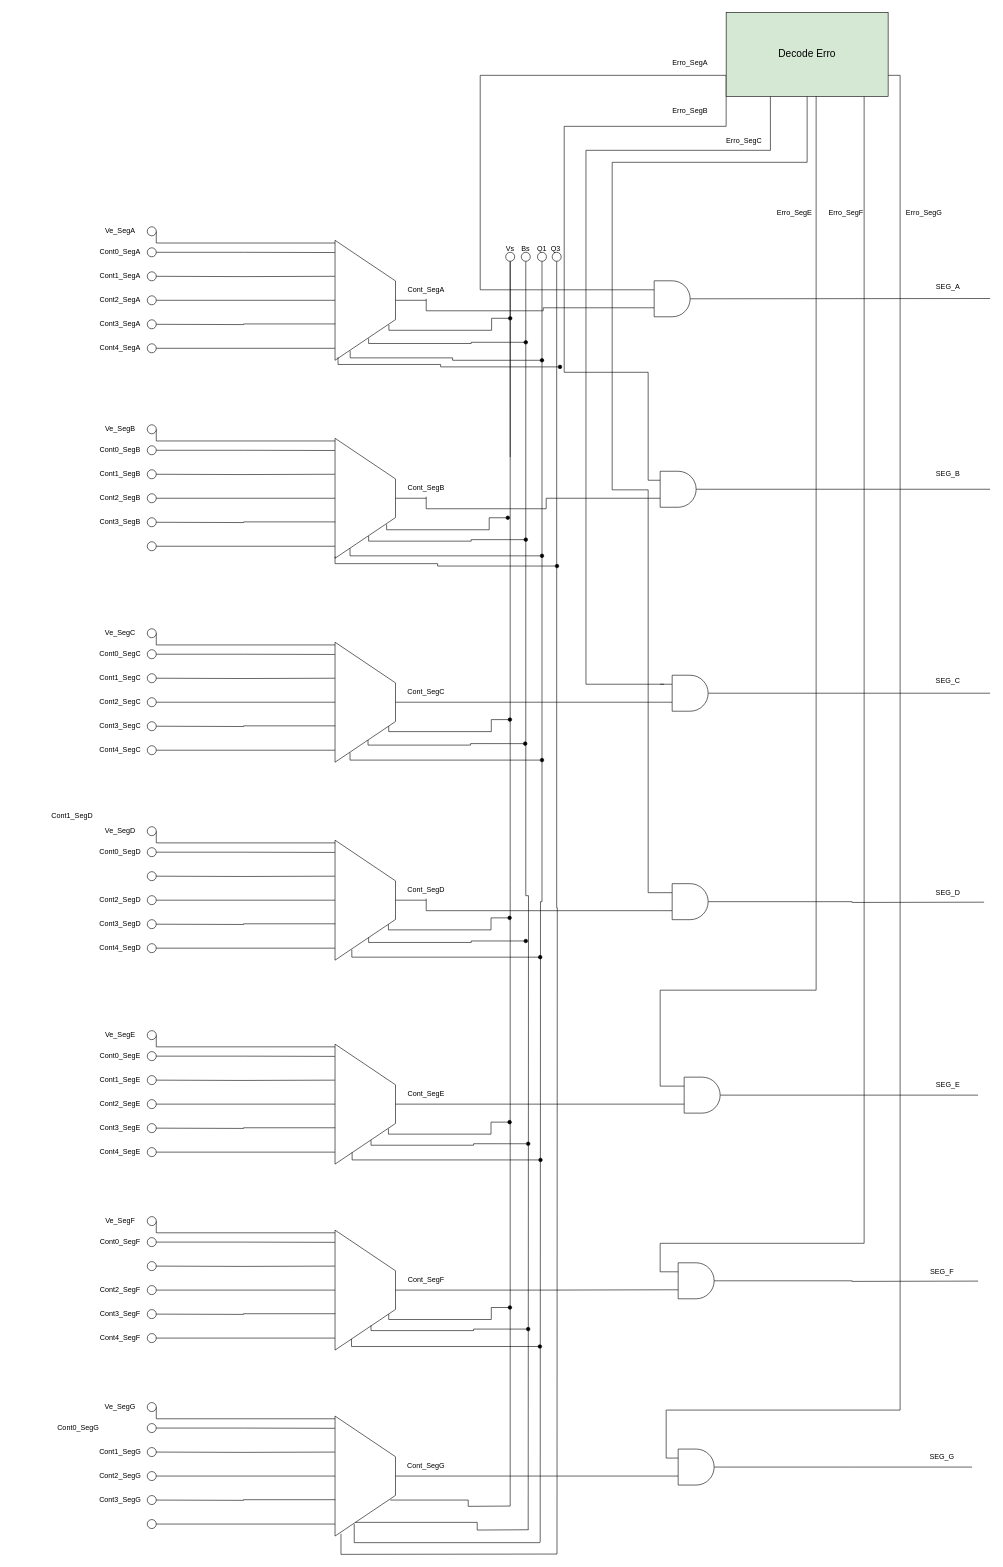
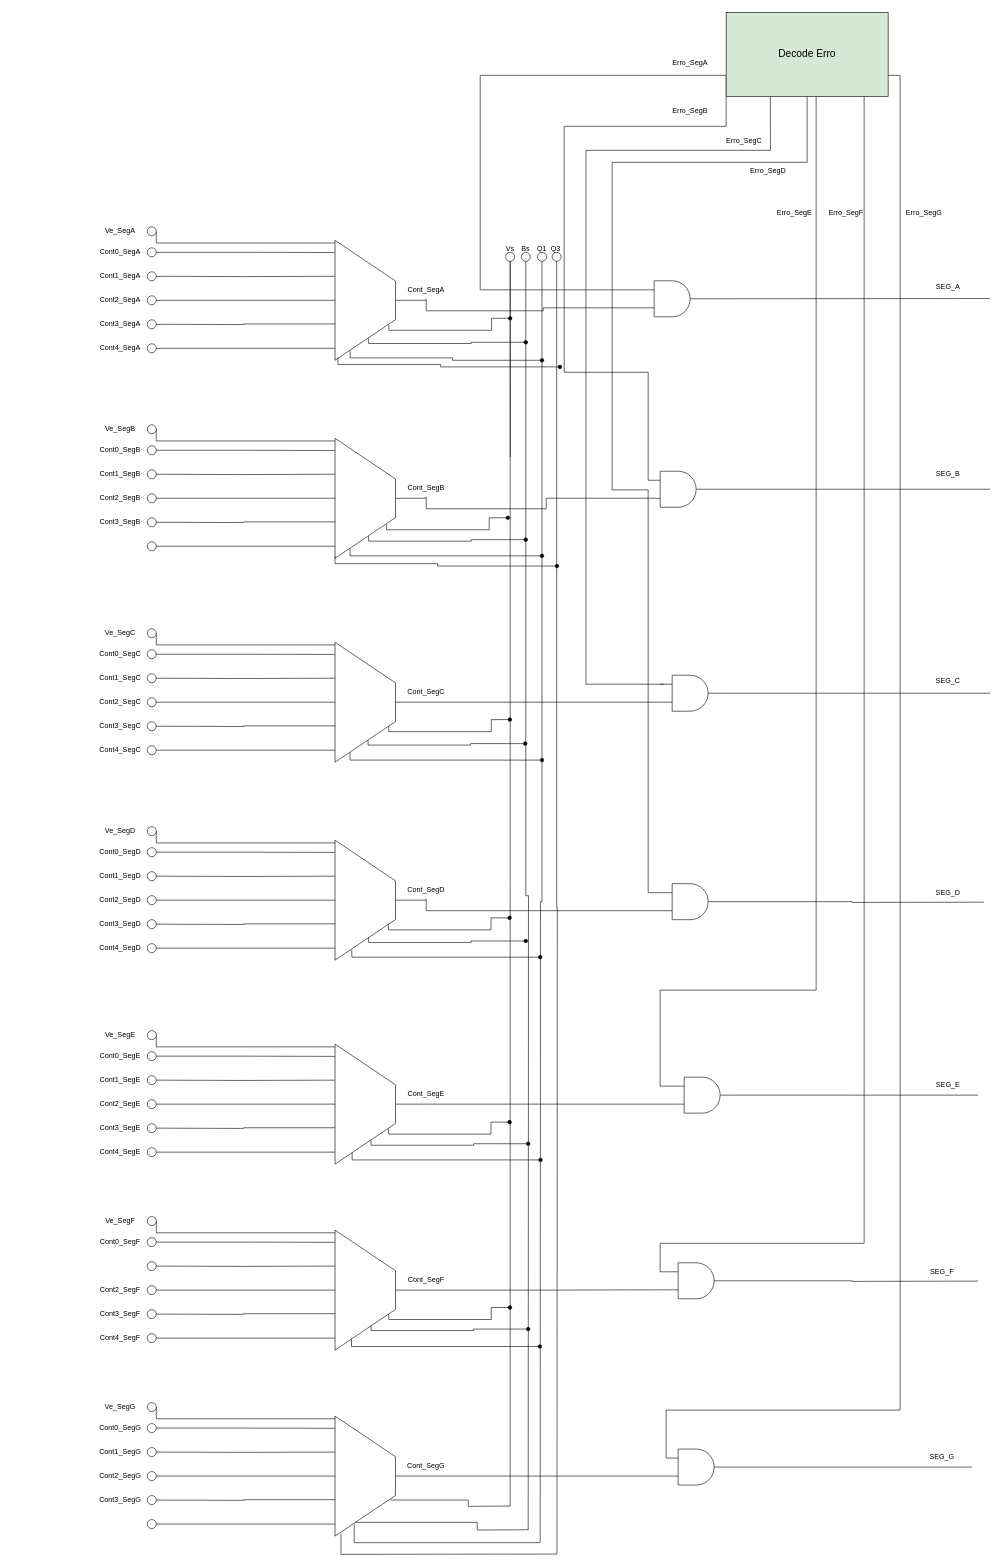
node "Erro_SegD": added
node "Cont1_SegD": moved (72, 816) -> (120, 876)
node "Cont0_SegG": moved (78, 1428) -> (120, 1428)
